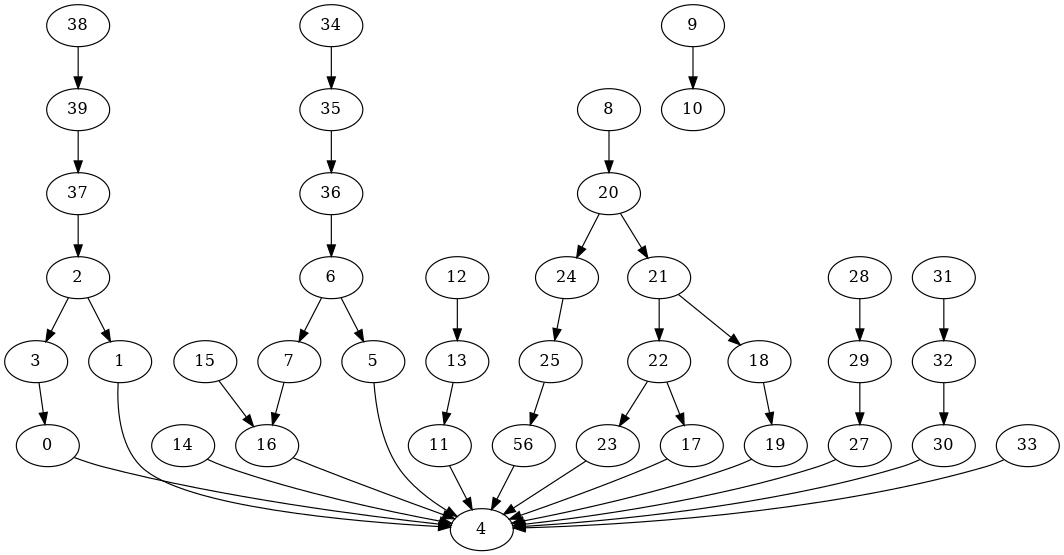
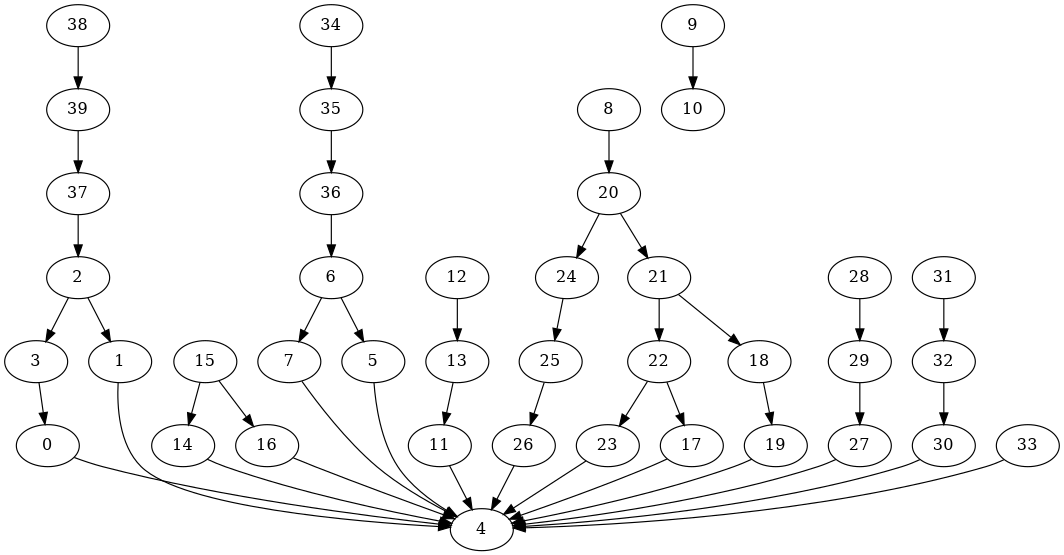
edge "15" -> "14": added
edge "7" -> "16": now "7" -> "4"
node "56": label "56" -> "26"
